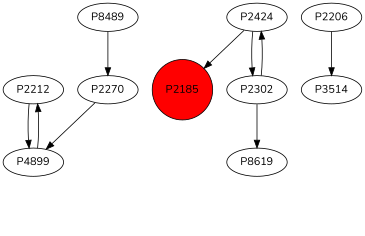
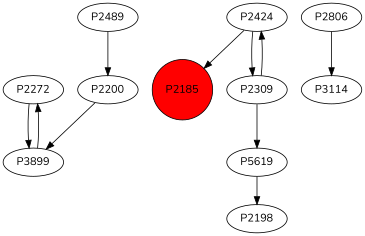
node "P8489": label "P8489" -> "P2489"
node "P2206": label "P2206" -> "P2806"
node "P2212": label "P2212" -> "P2272"
node "P2270": label "P2270" -> "P2200"
node "P2302": label "P2302" -> "P2309"
node "P3514": label "P3514" -> "P3114"
node "P4899": label "P4899" -> "P3899"
node "P8619": label "P8619" -> "P5619"
node "P2198": added
